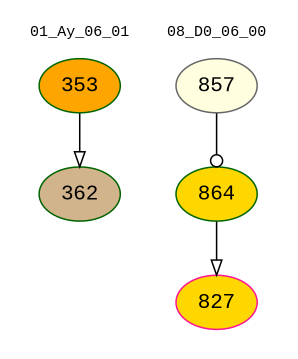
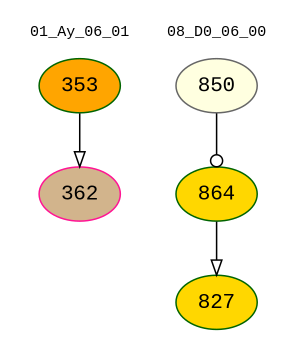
node "857": label "857" -> "850"
node "362": color darkgreen -> deeppink
node "827": color deeppink -> darkgreen
